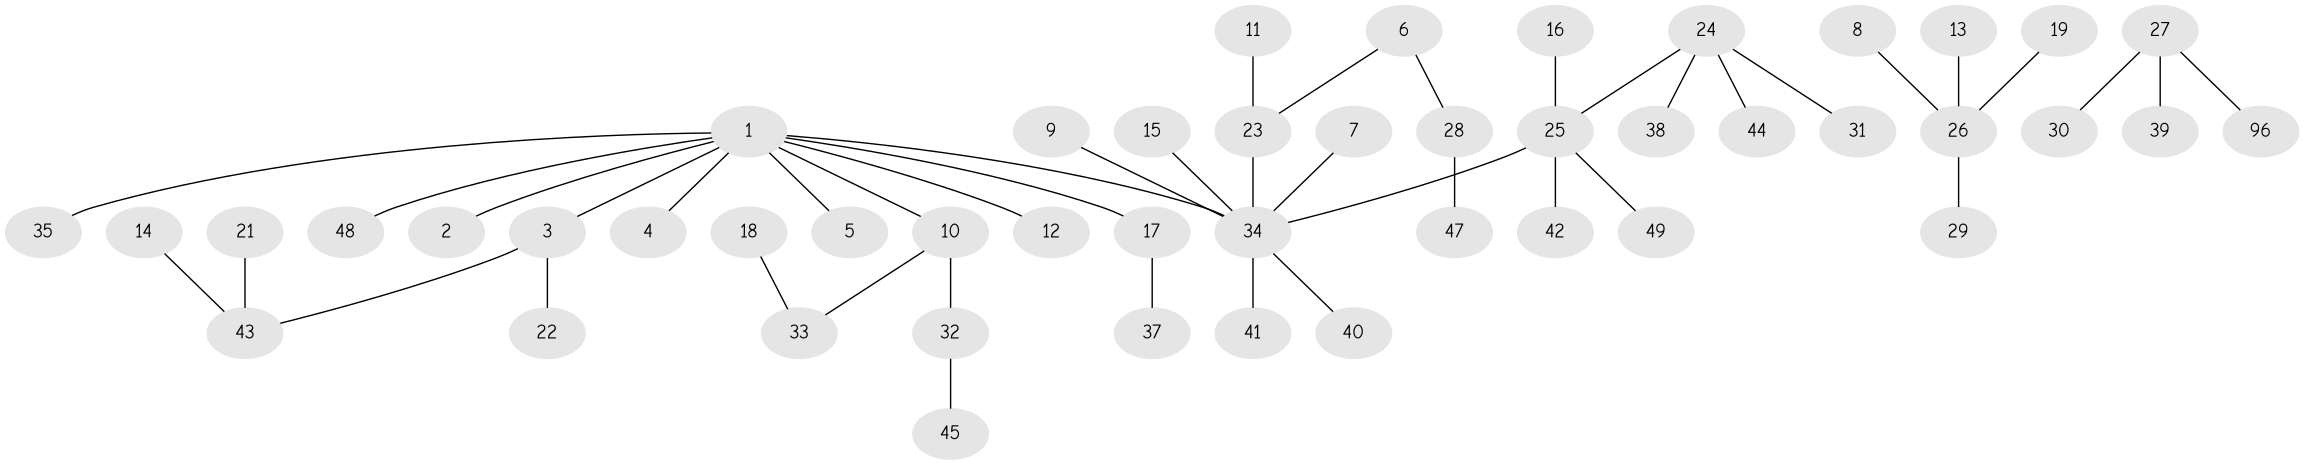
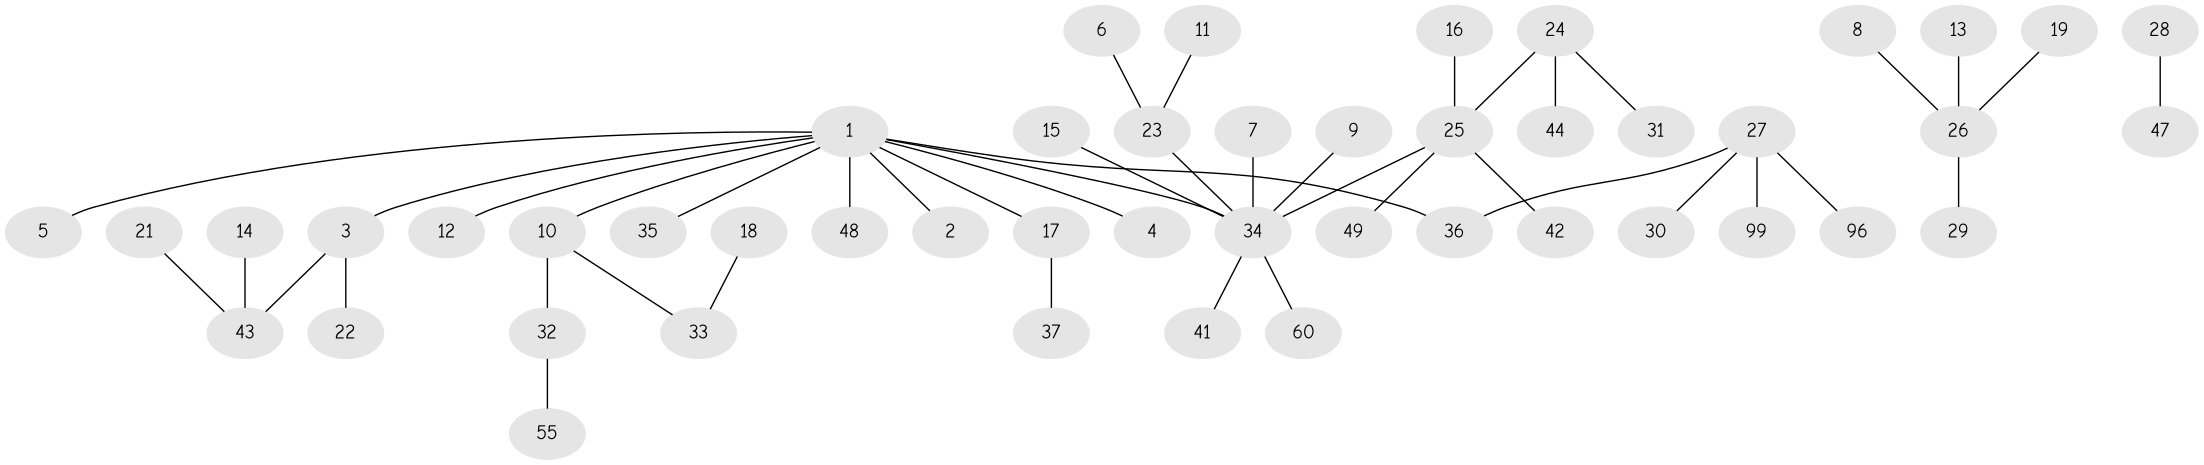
edge "6" -- "28": removed
node "38": removed
node "39": label "39" -> "99"
node "36": added
node "40": label "40" -> "60"
node "45": label "45" -> "55"
